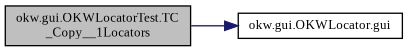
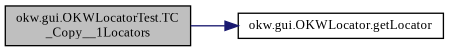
node "okw.gui.OKWLocator.gui": label "okw.gui.OKWLocator.gui" -> "okw.gui.OKWLocator.getLocator"
